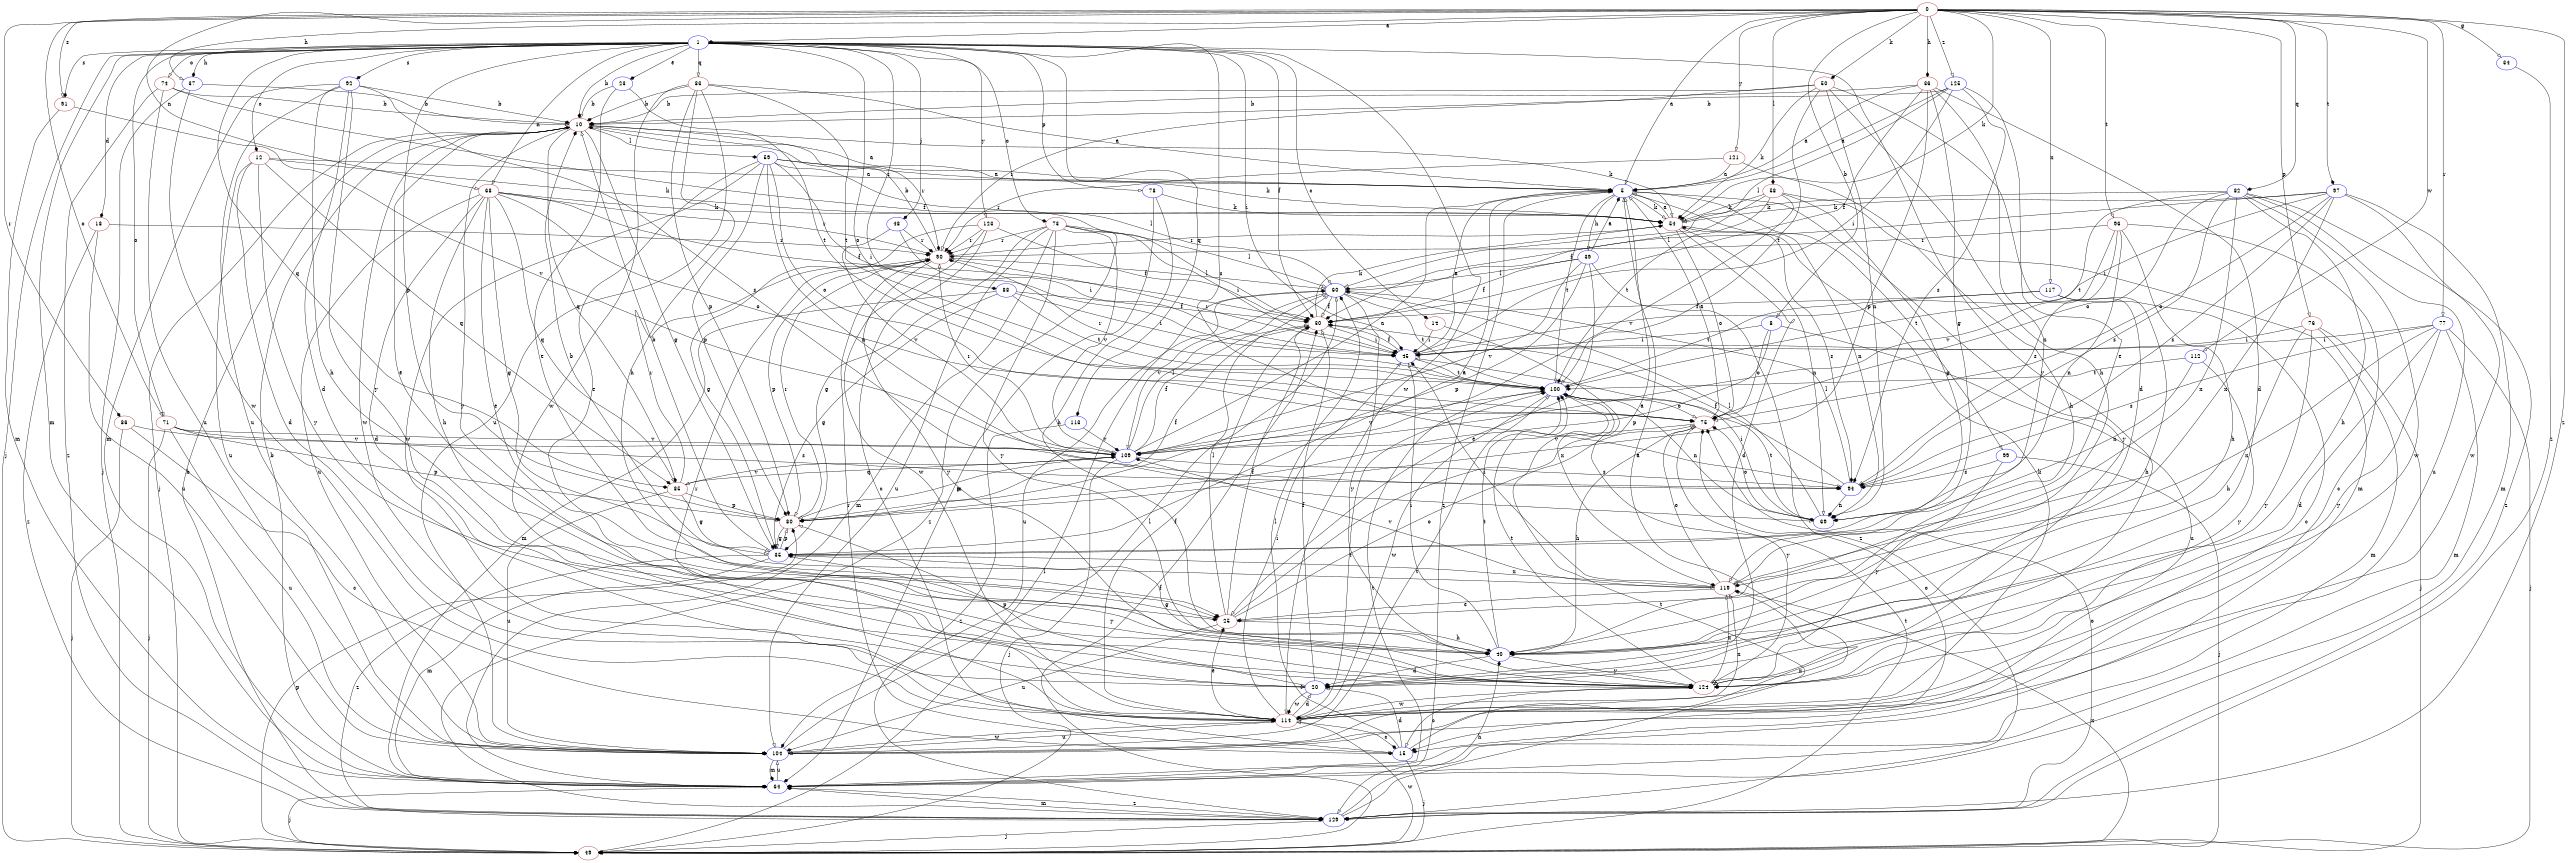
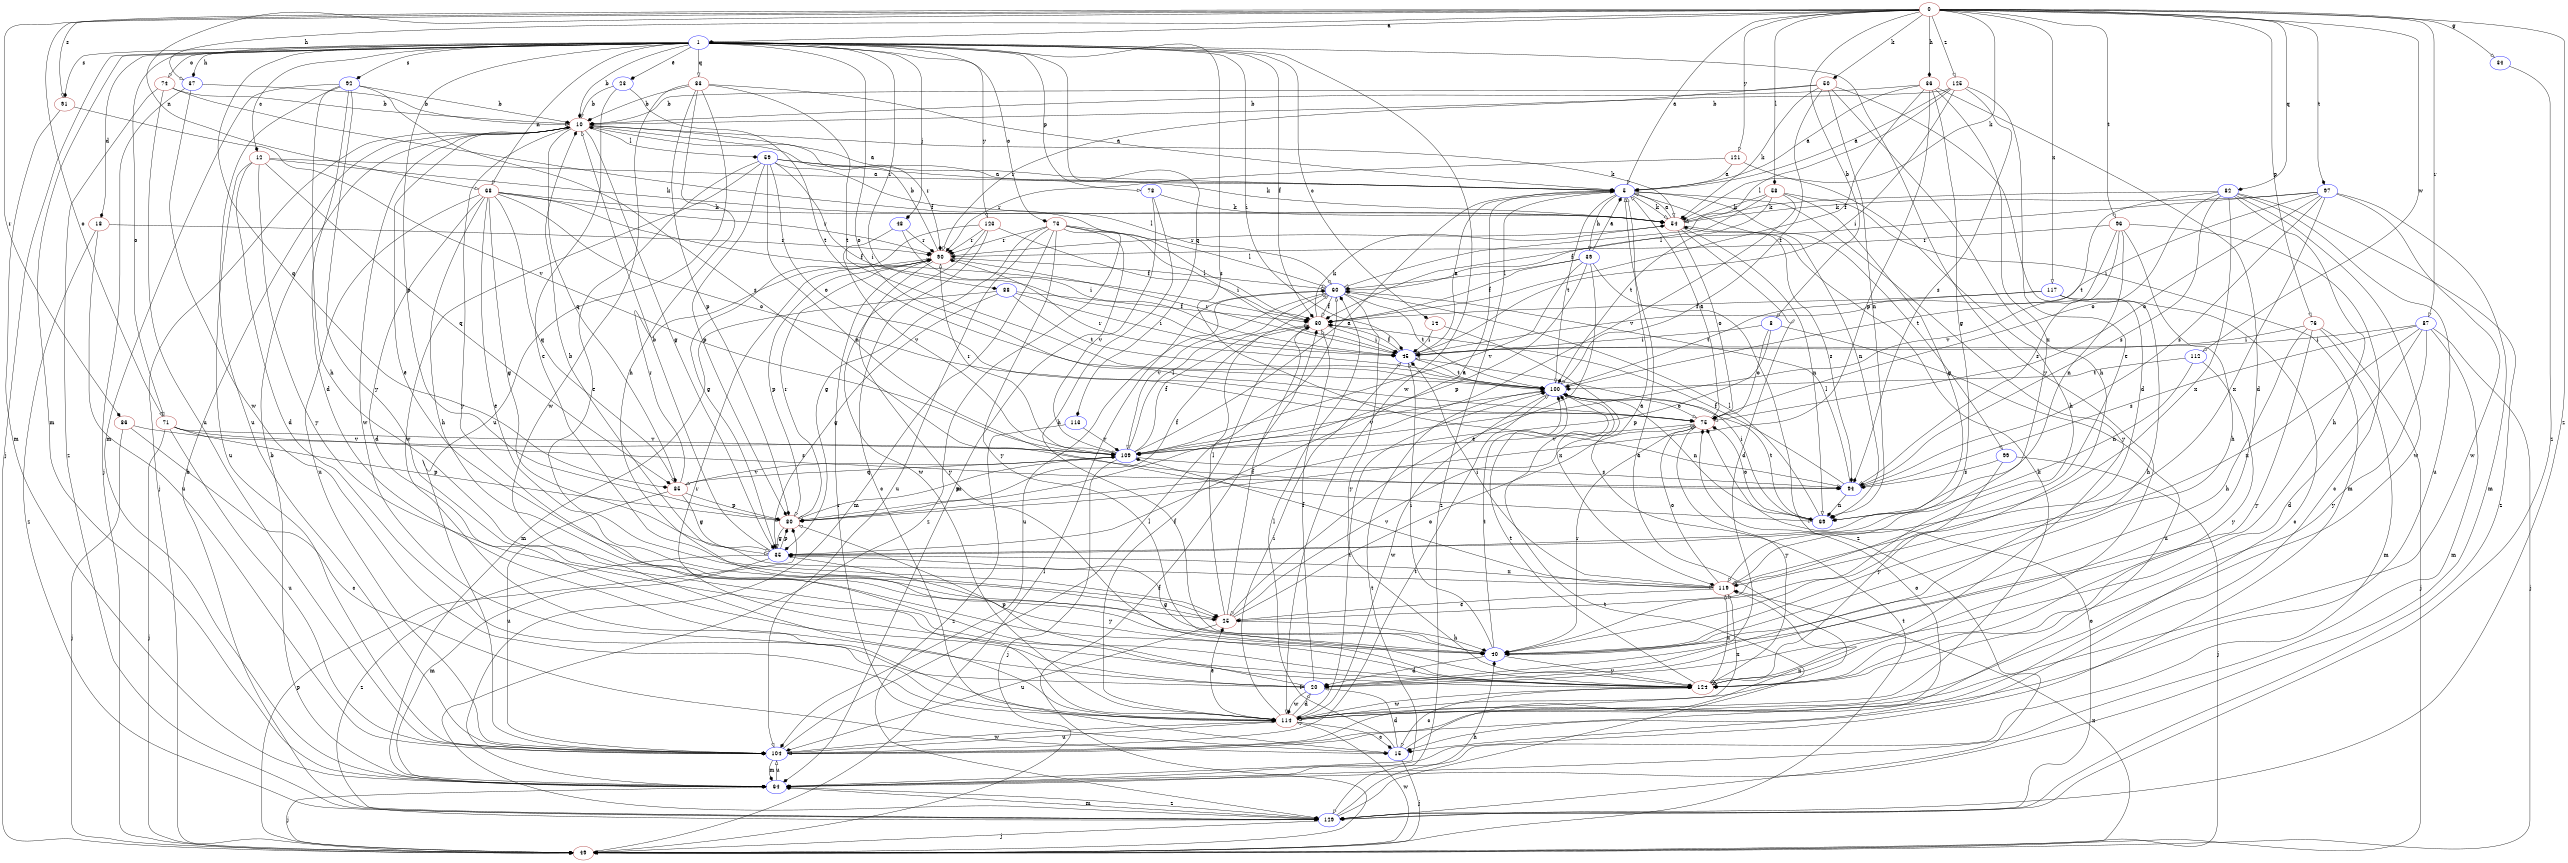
node "125": color blue -> brown
node "77": label "77" -> "87"
edge "75" -> "40": label "h" -> "r"
edge "35" -> "80": arrowhead onormal -> diamond
